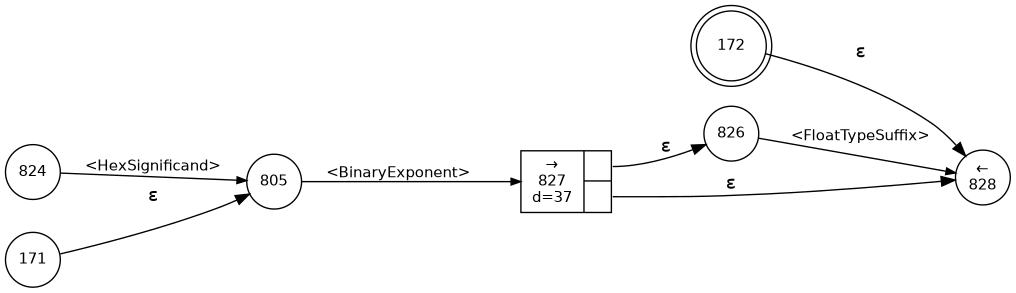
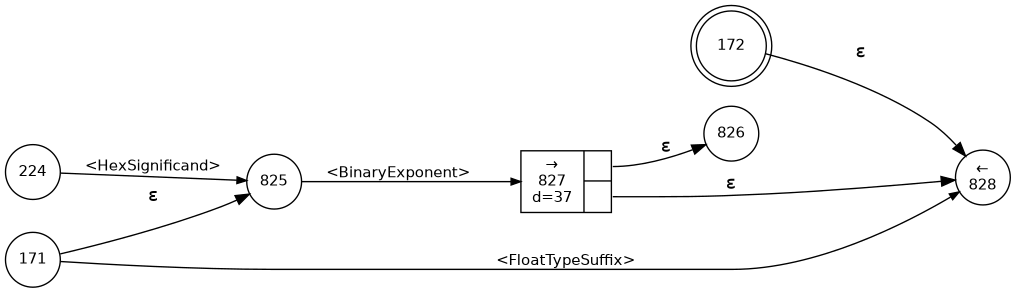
edge "826" -> "← 828": now "171" -> "← 828"
node "824": label "824" -> "224"
node "805": label "805" -> "825"
